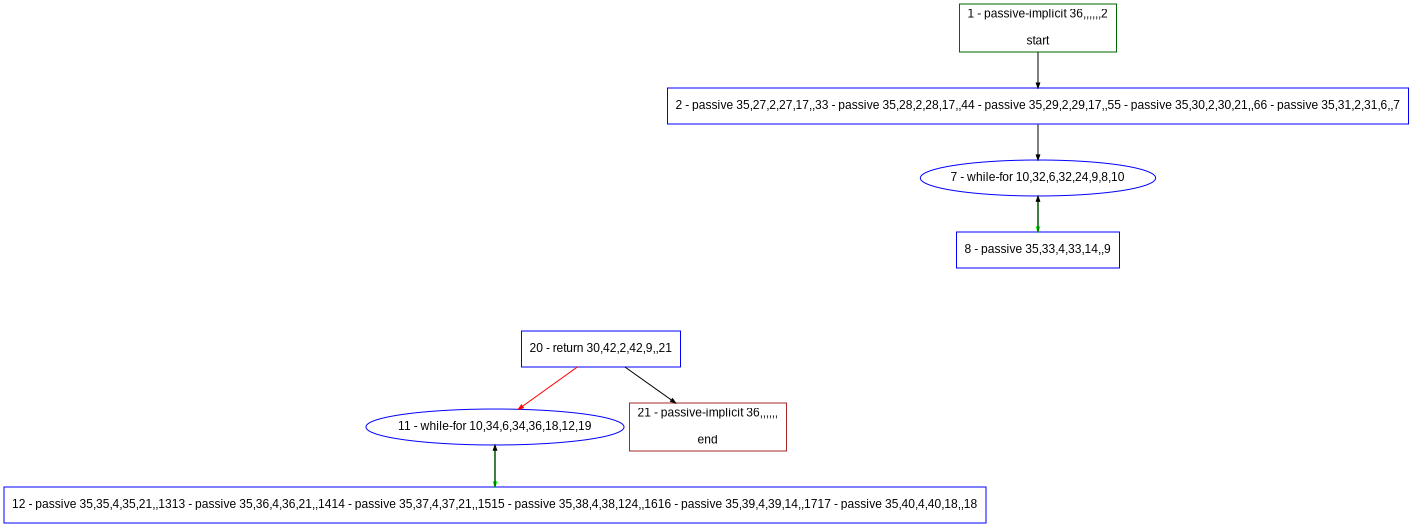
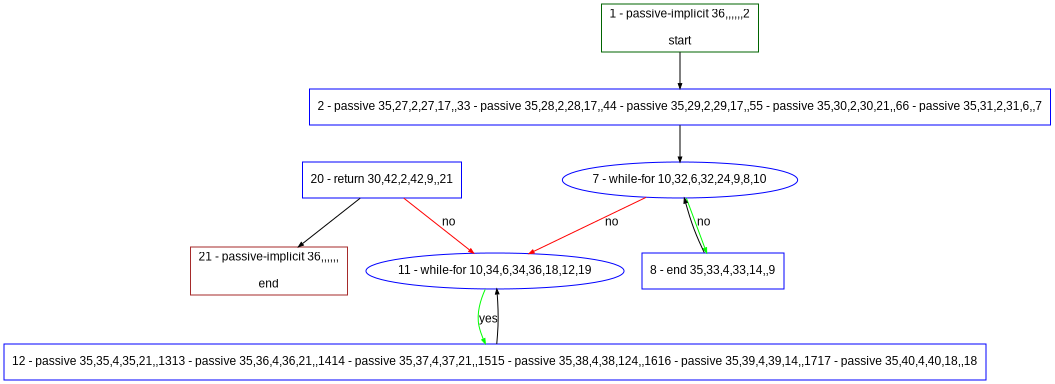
edge "7 - while-for 10,32,6,32,24,9,8,10" -> "11 - while-for 10,34,6,34,36,18,12,19": added, label "no"
node "8 - passive 35,33,4,33,14,,9": label "8 - passive 35,33,4,33,14,,9" -> "8 - end 35,33,4,33,14,,9"
